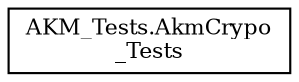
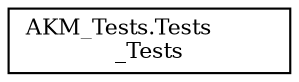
node "AKM_Tests.AkmCrypo _Tests": label "AKM_Tests.AkmCrypo _Tests" -> "AKM_Tests.Tests _Tests"
